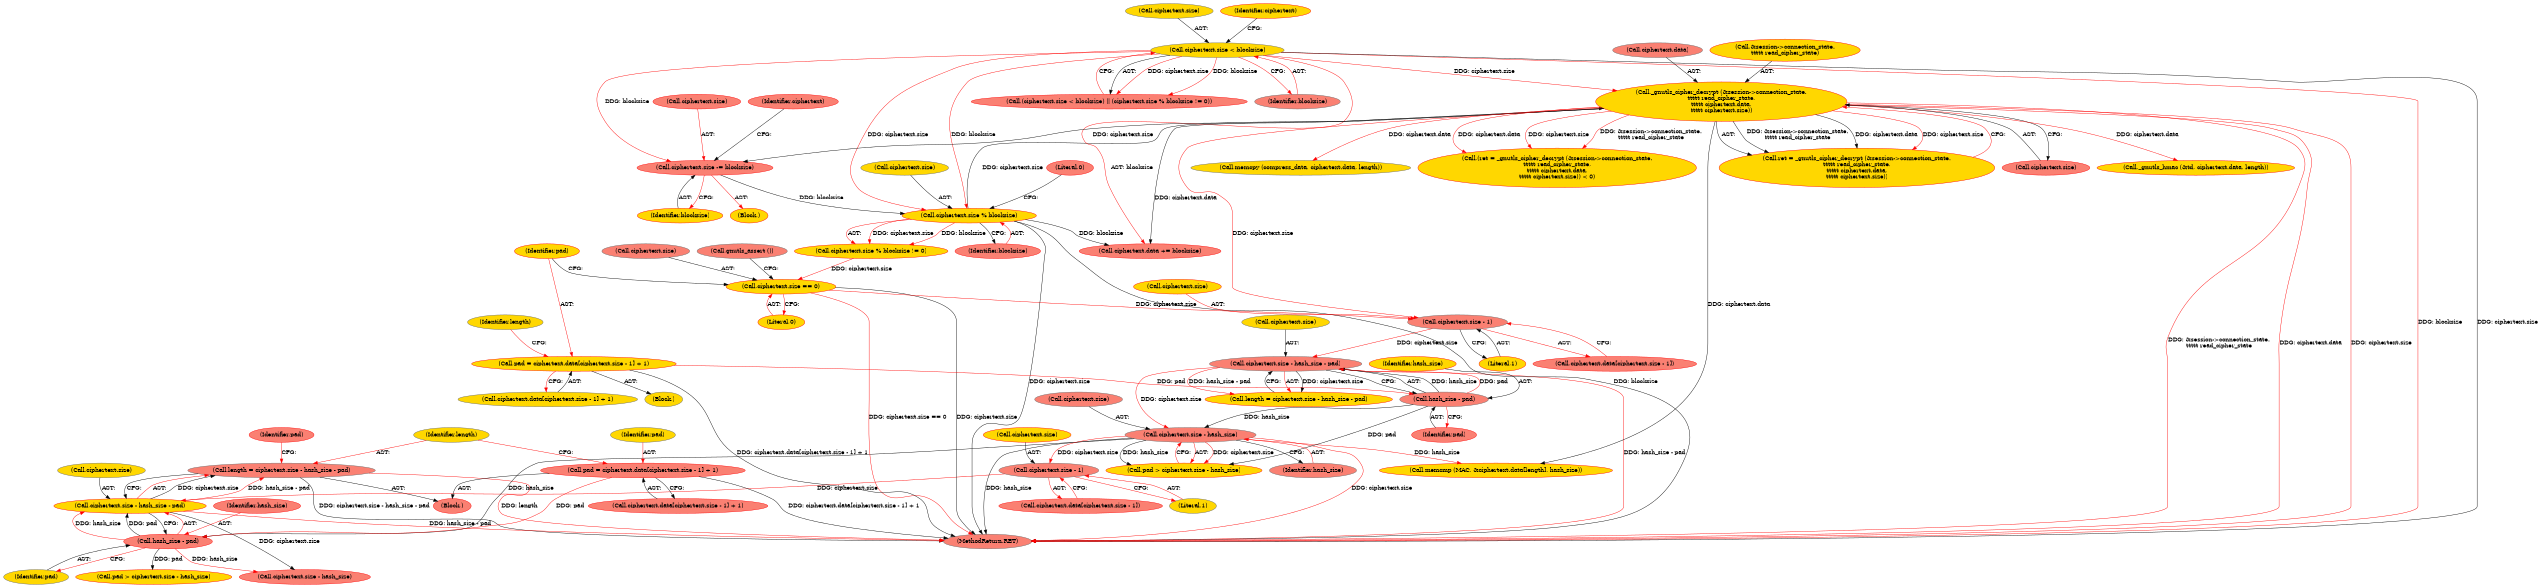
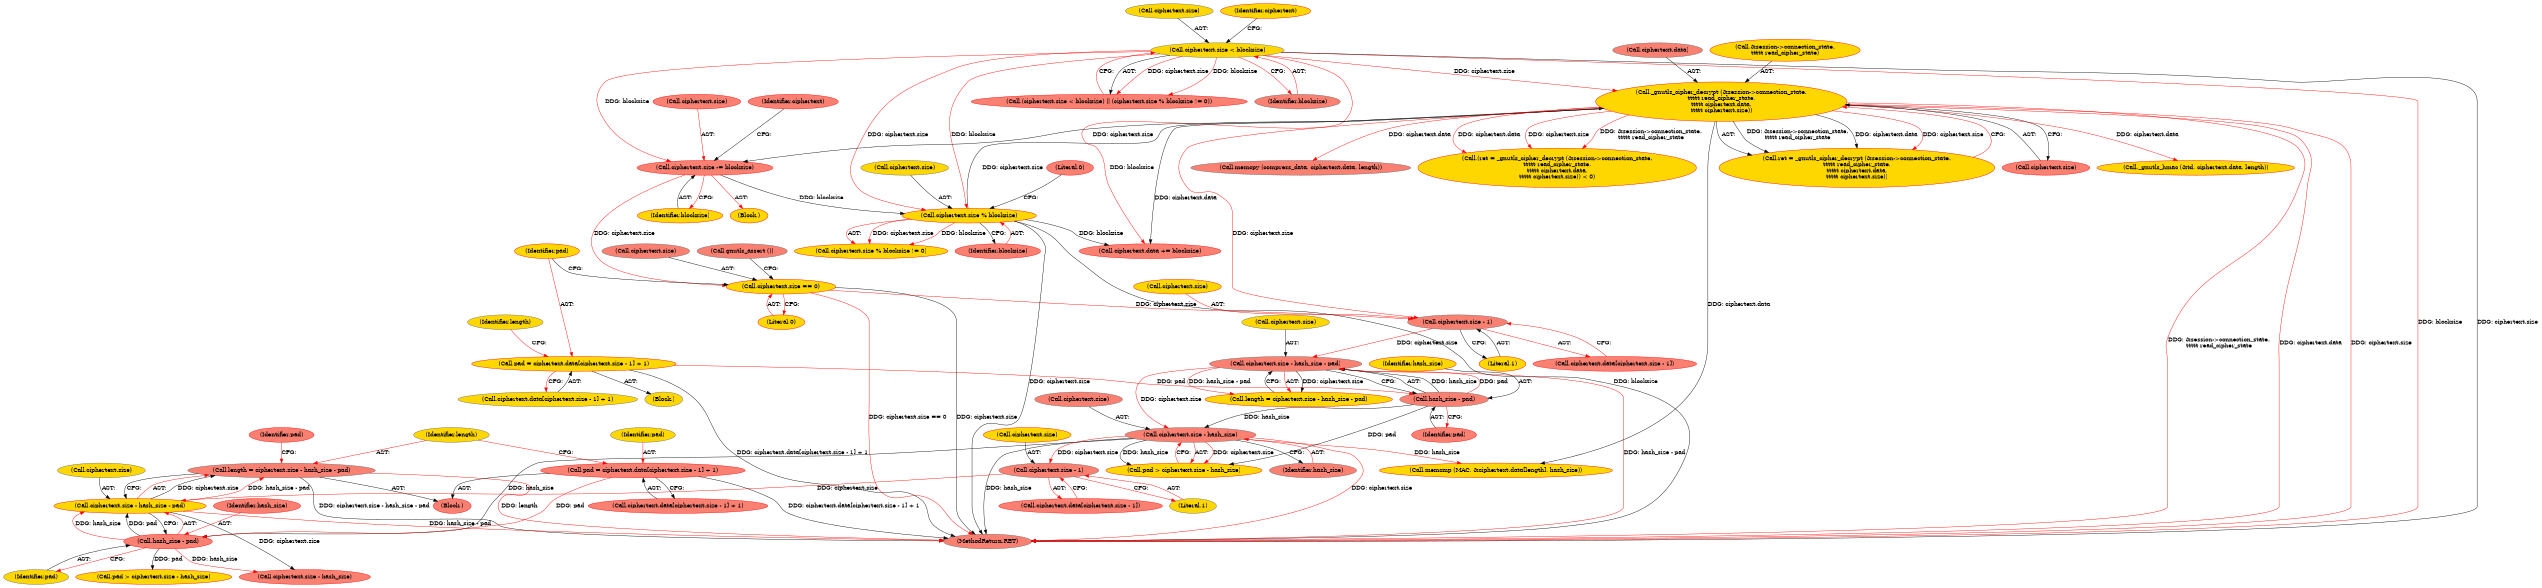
edge "(Call,ciphertext.size < blocksize)" -> "(Call,ciphertext.data += blocksize)": label "AST: blocksize" -> "DDG: blocksize"
node "(Call,memcpy (compress_data, ciphertext.data, length))": fillcolor gold -> salmon
edge "(Call,ciphertext.size % blocksize != 0)" -> "(Call,ciphertext.size == 0)": now "(Call,ciphertext.size -= blocksize)" -> "(Call,ciphertext.size == 0)"
